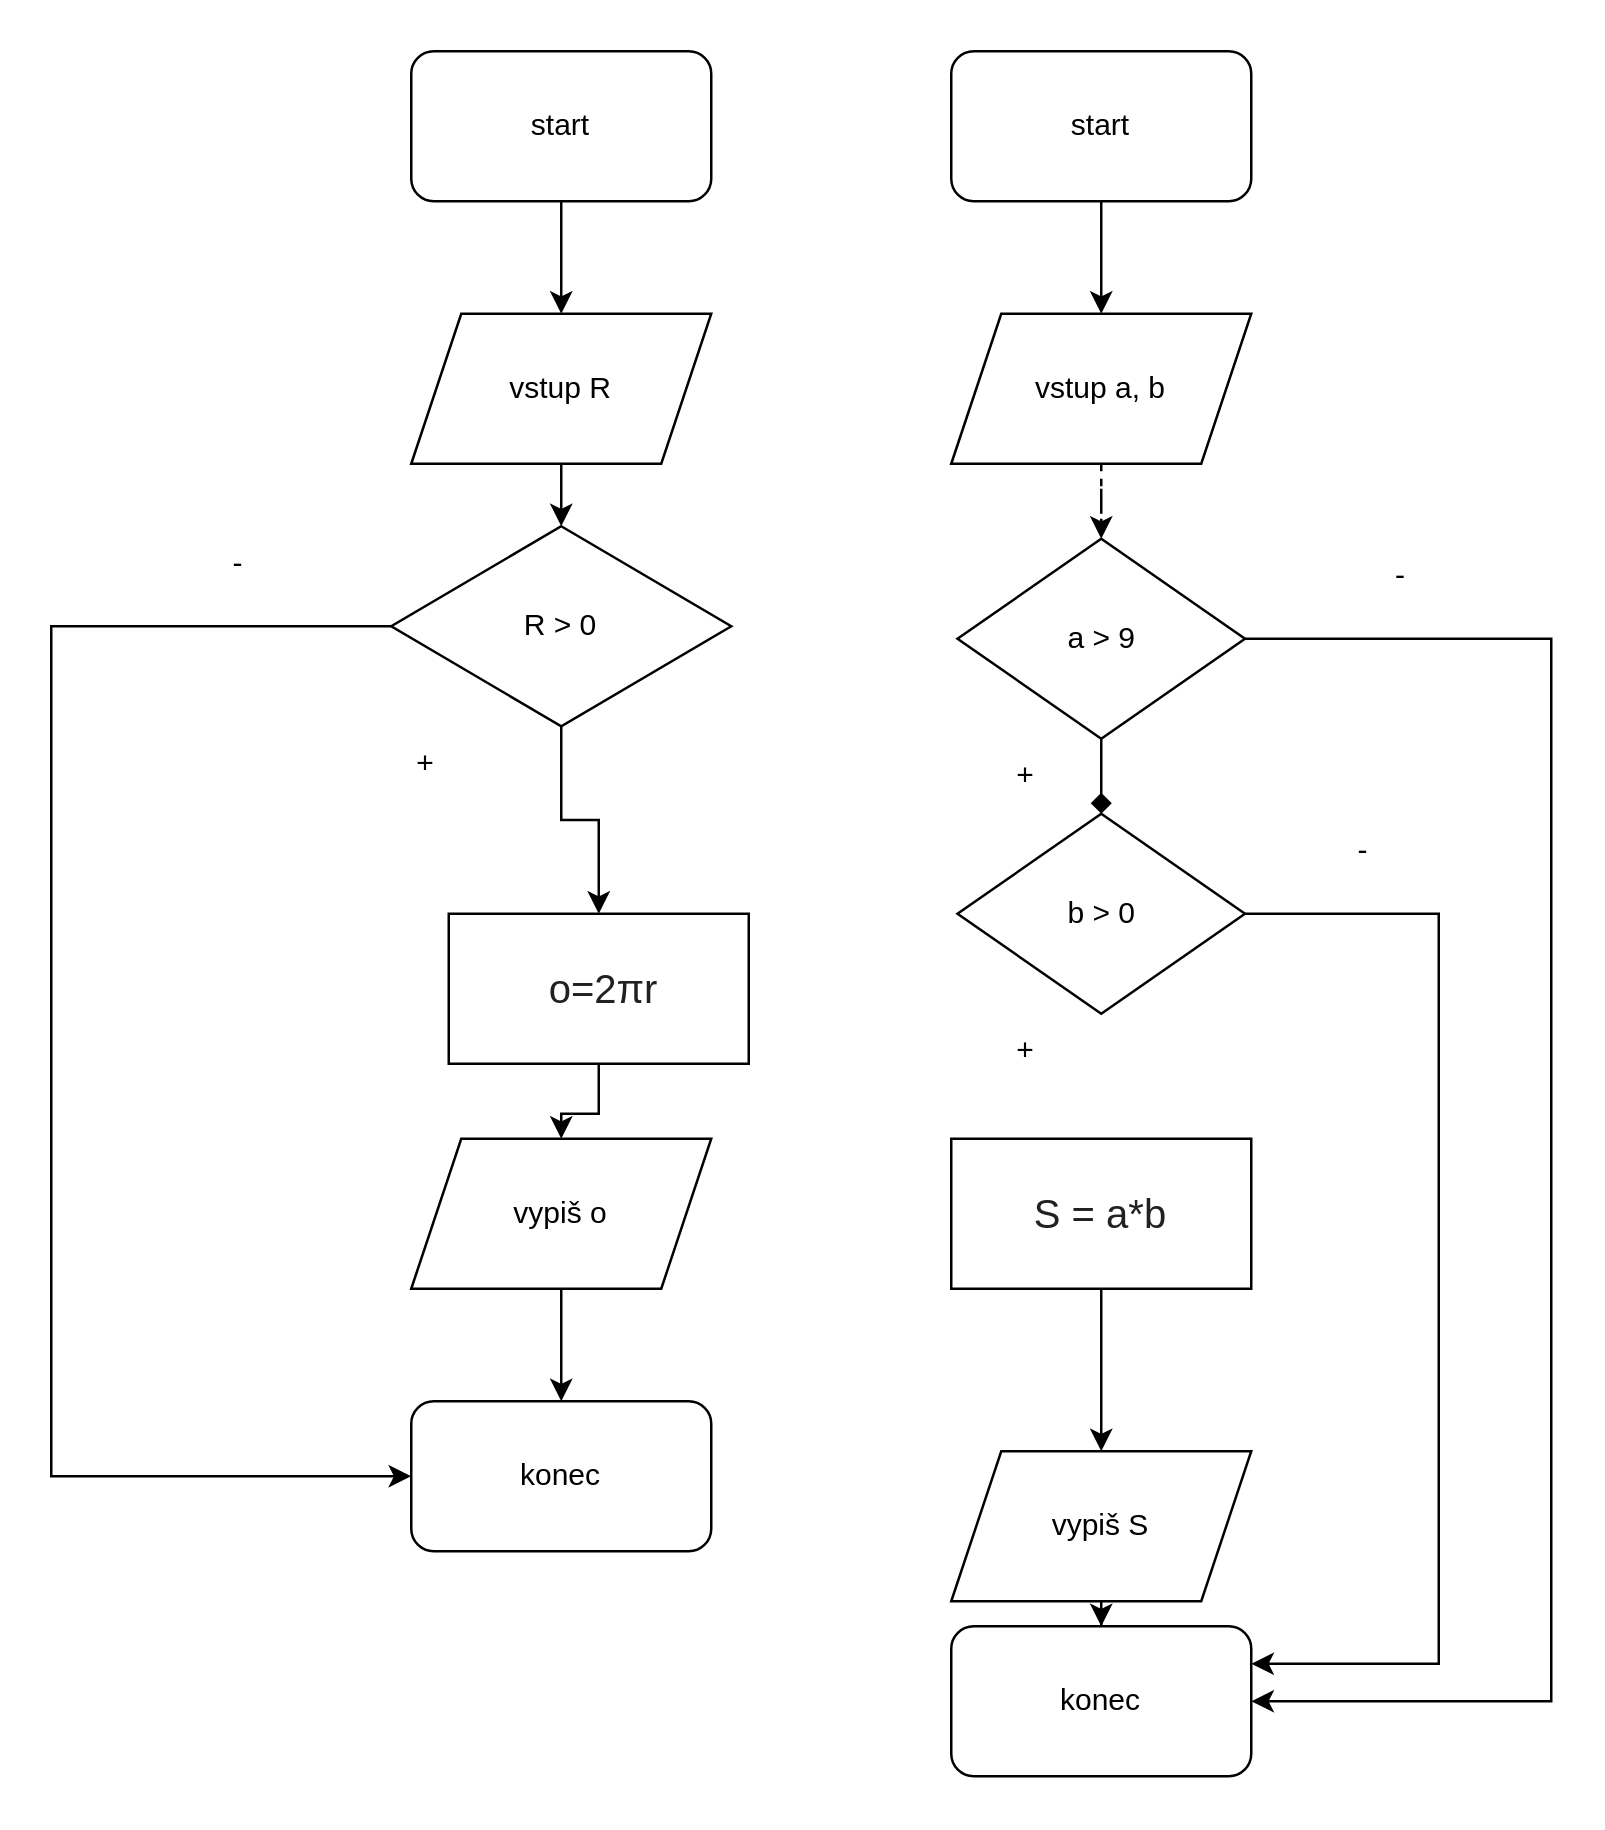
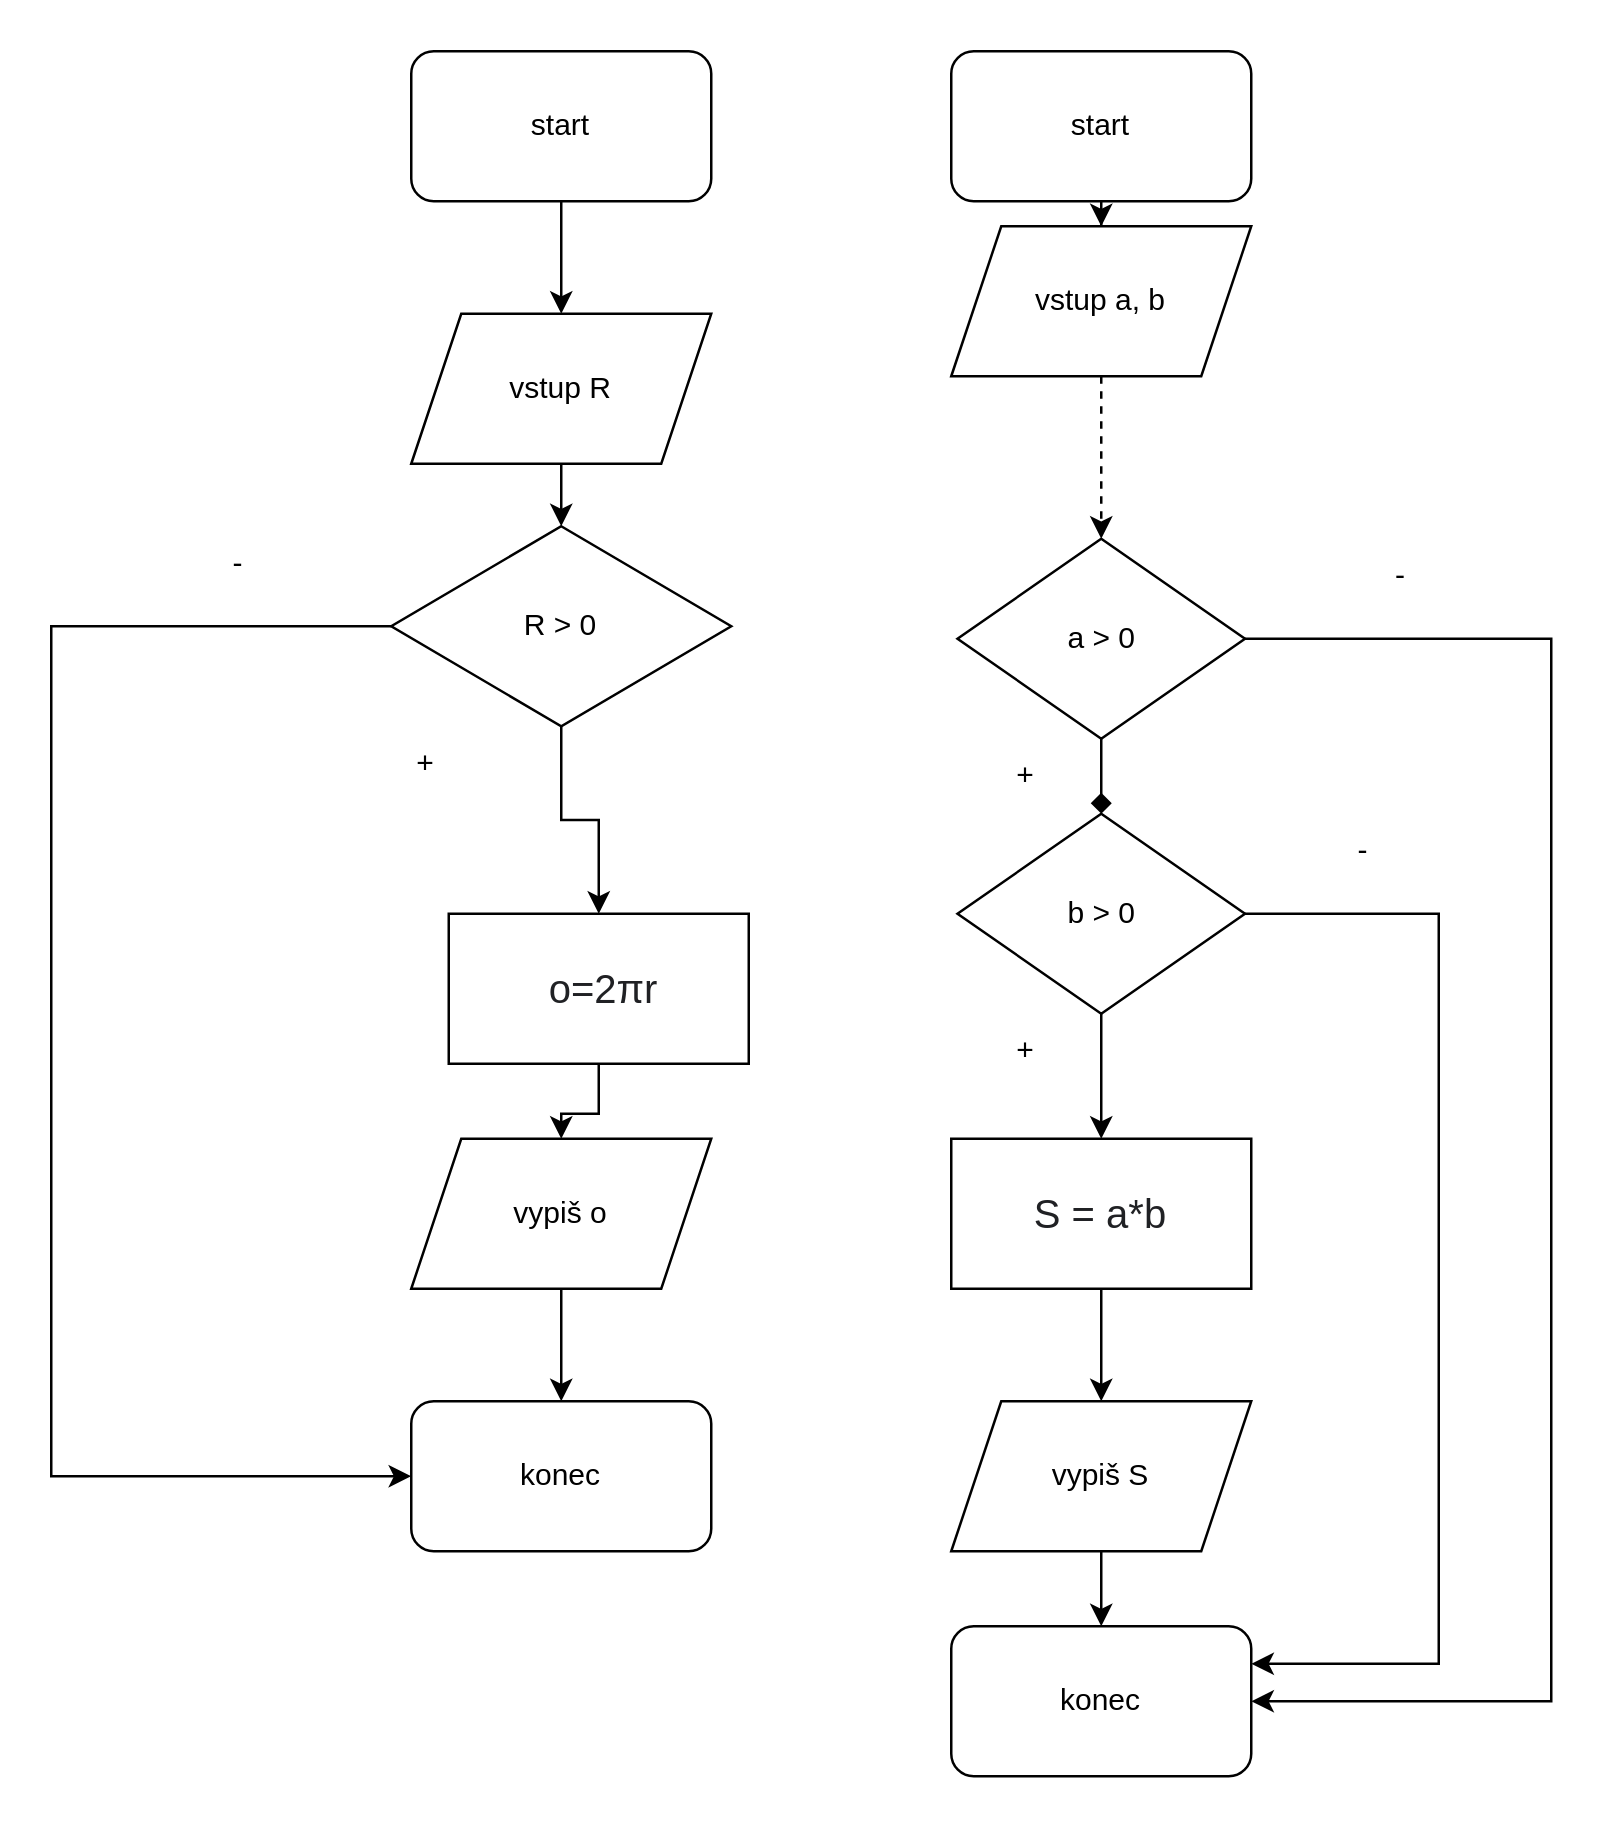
node "vstup a, b": moved (1101, 389) -> (1101, 301)
node "a > 9": label "a > 9" -> "a > 0"
edge "b > 0" -> "S = a*b": added
node "vypiš S": moved (1101, 1526) -> (1101, 1476)
